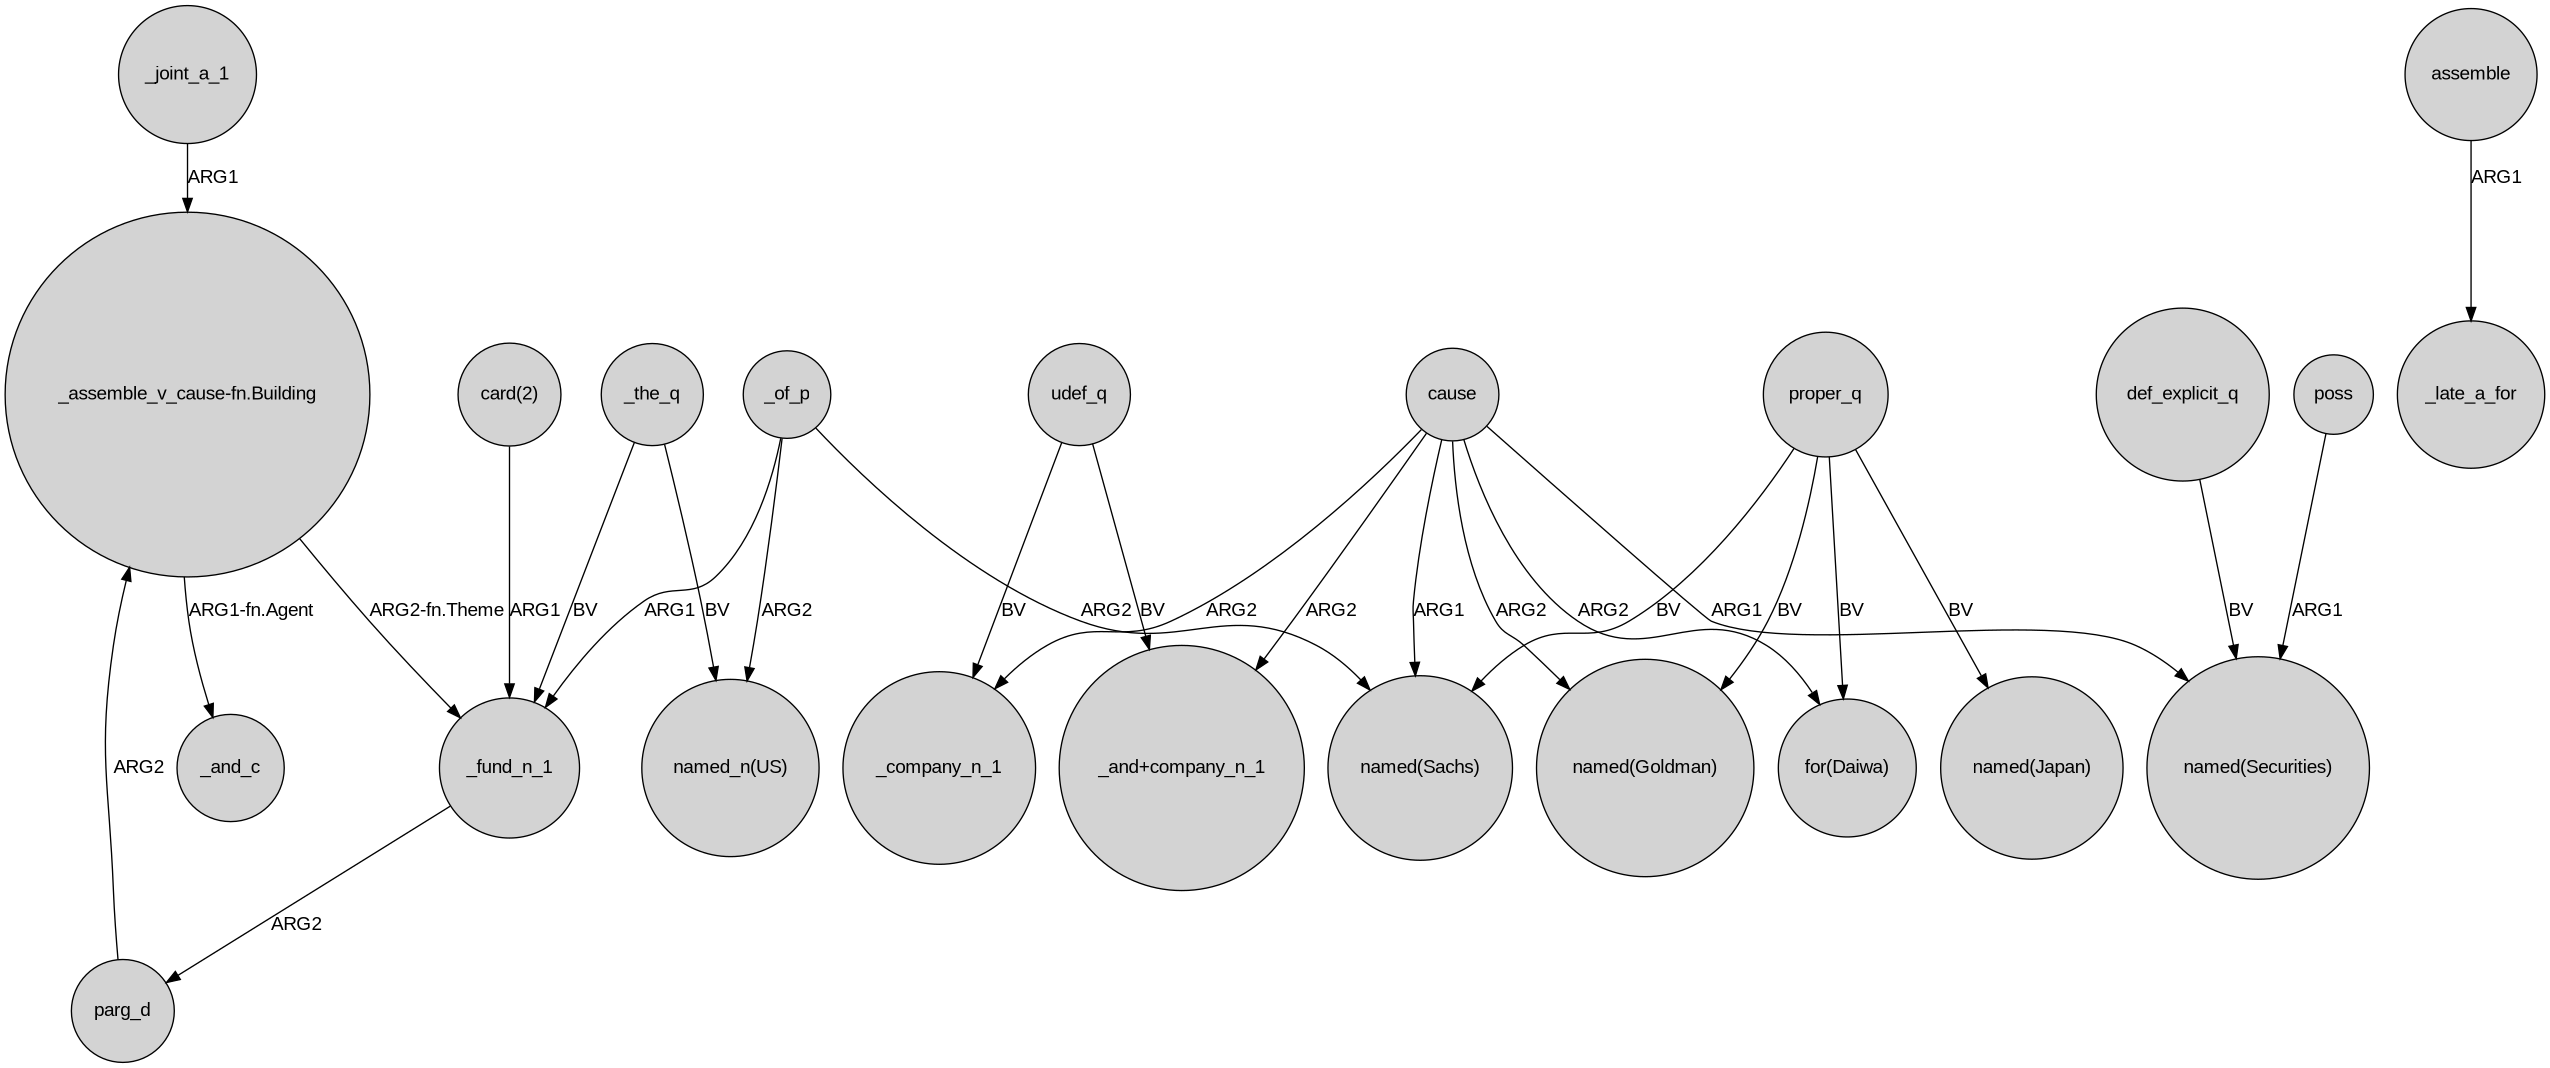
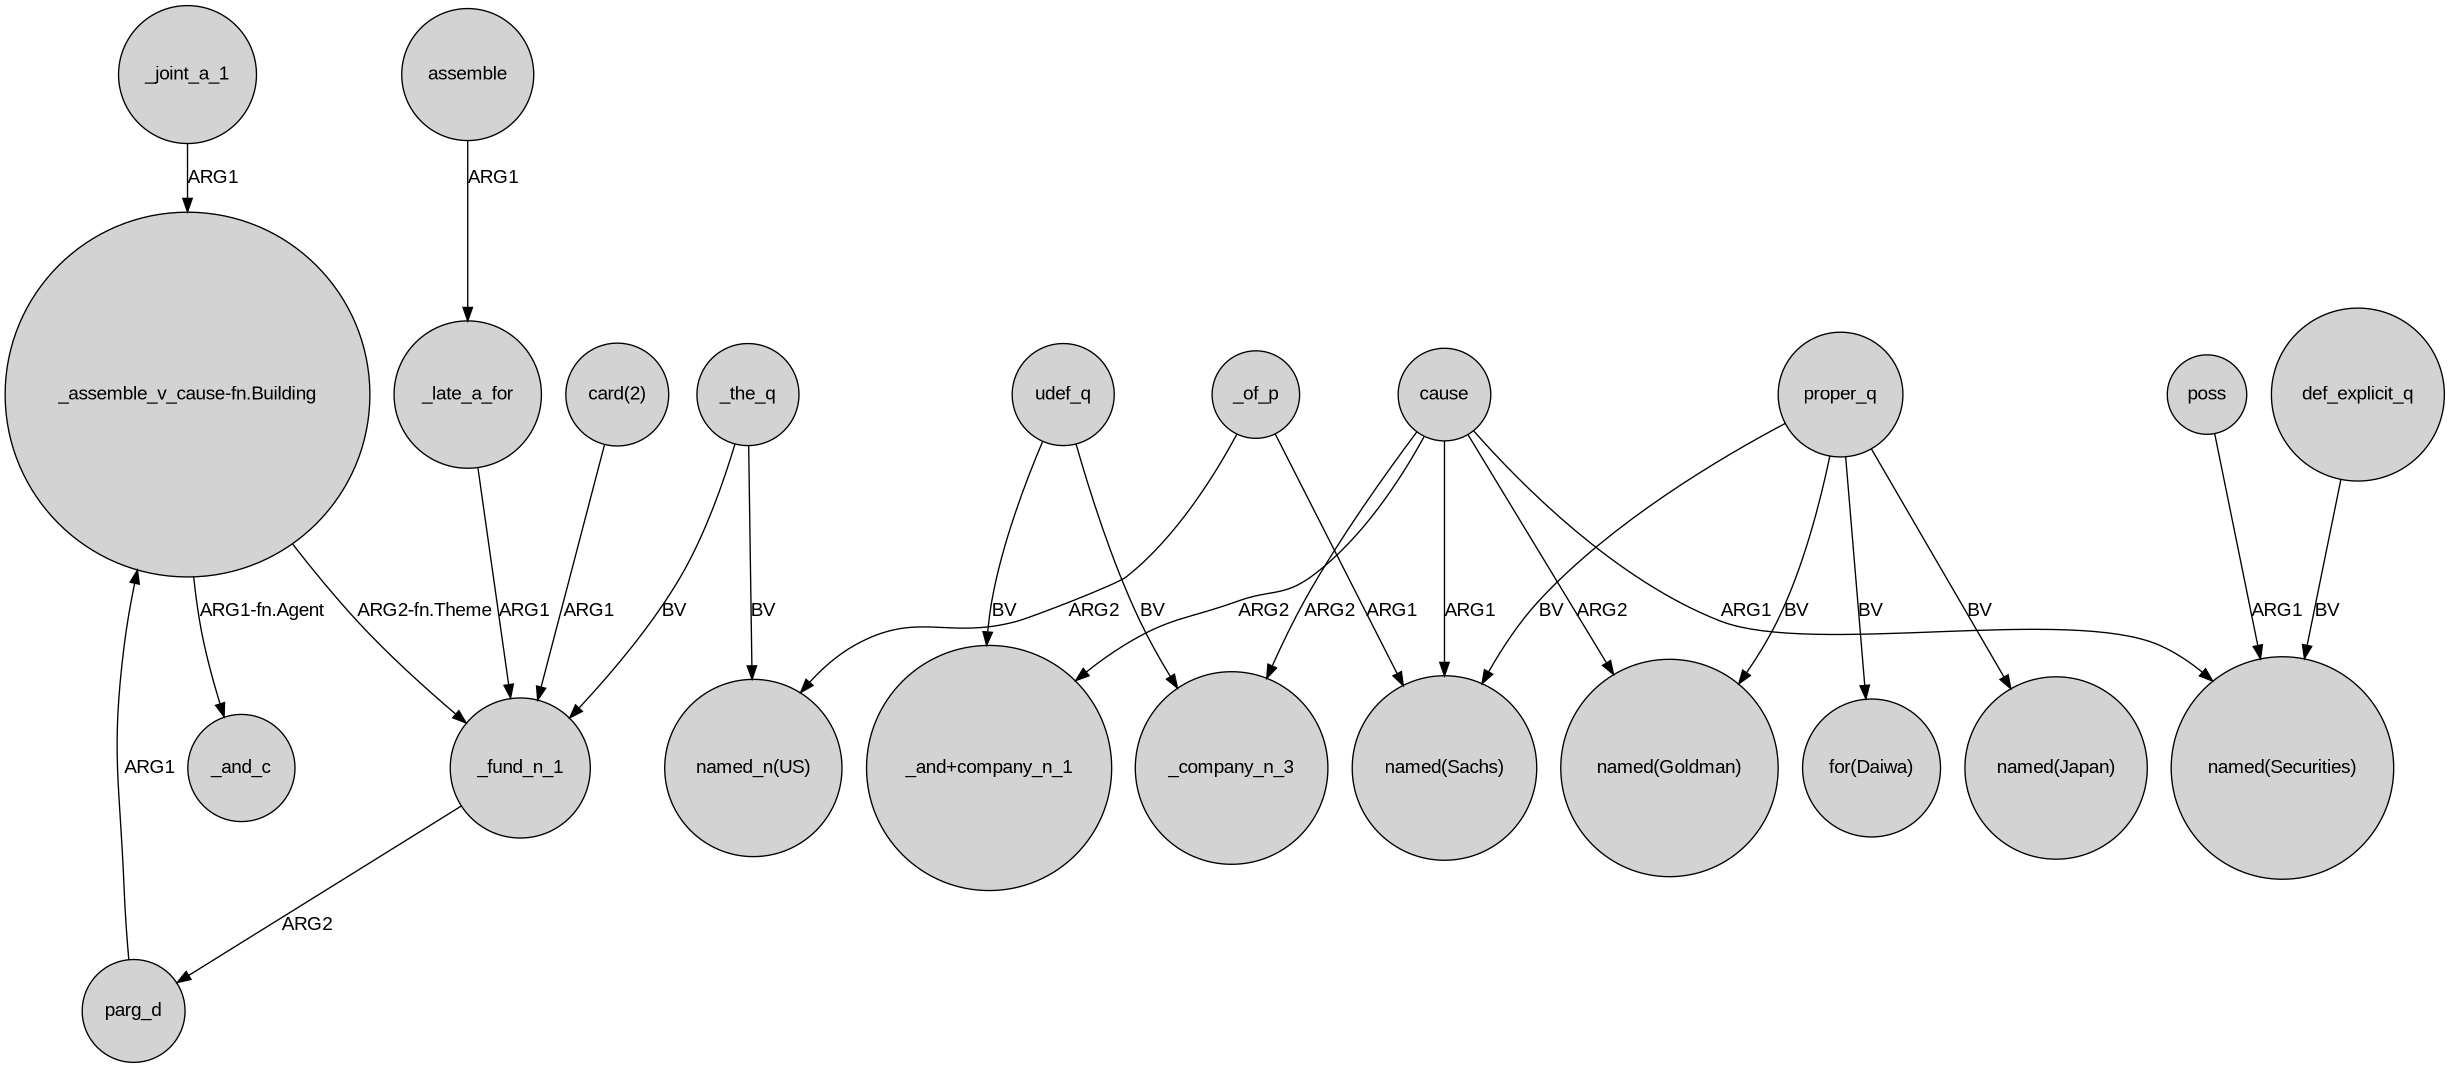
edge "_of_p" -> "_fund_n_1": now "_late_a_for" -> "_fund_n_1"
edge "_of_p" -> "named(Sachs)": label "ARG2" -> "ARG1"
edge "cause" -> "for(Daiwa)": removed, label "ARG2"
edge "parg_d" -> "_assemble_v_cause-fn.Building": label "ARG2" -> "ARG1"
node "_company_n_1": label "_company_n_1" -> "_company_n_3"
